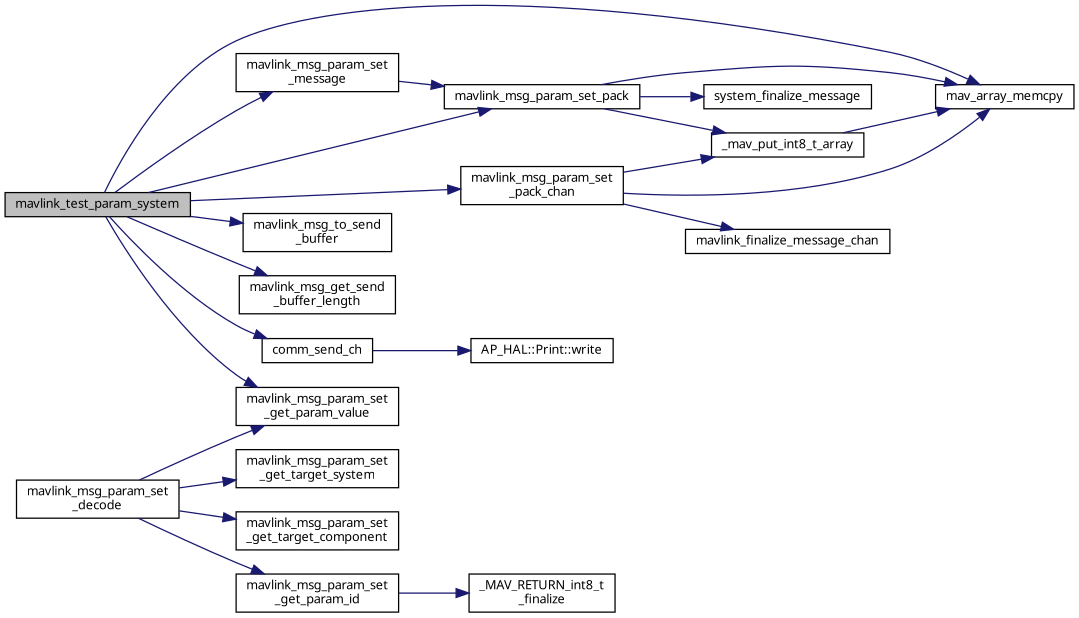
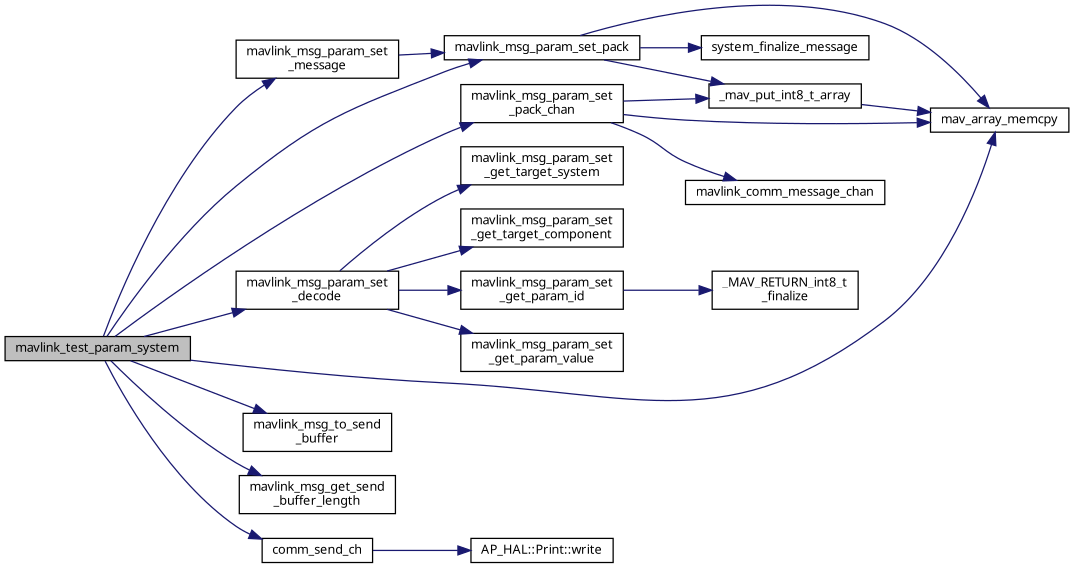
node "mavlink_finalize_message_chan": label "mavlink_finalize_message_chan" -> "mavlink_comm_message_chan"
edge "mavlink_test_param_system" -> "mavlink_msg_param_set _get_param_value": now "mavlink_test_param_system" -> "mavlink_msg_param_set _decode"
